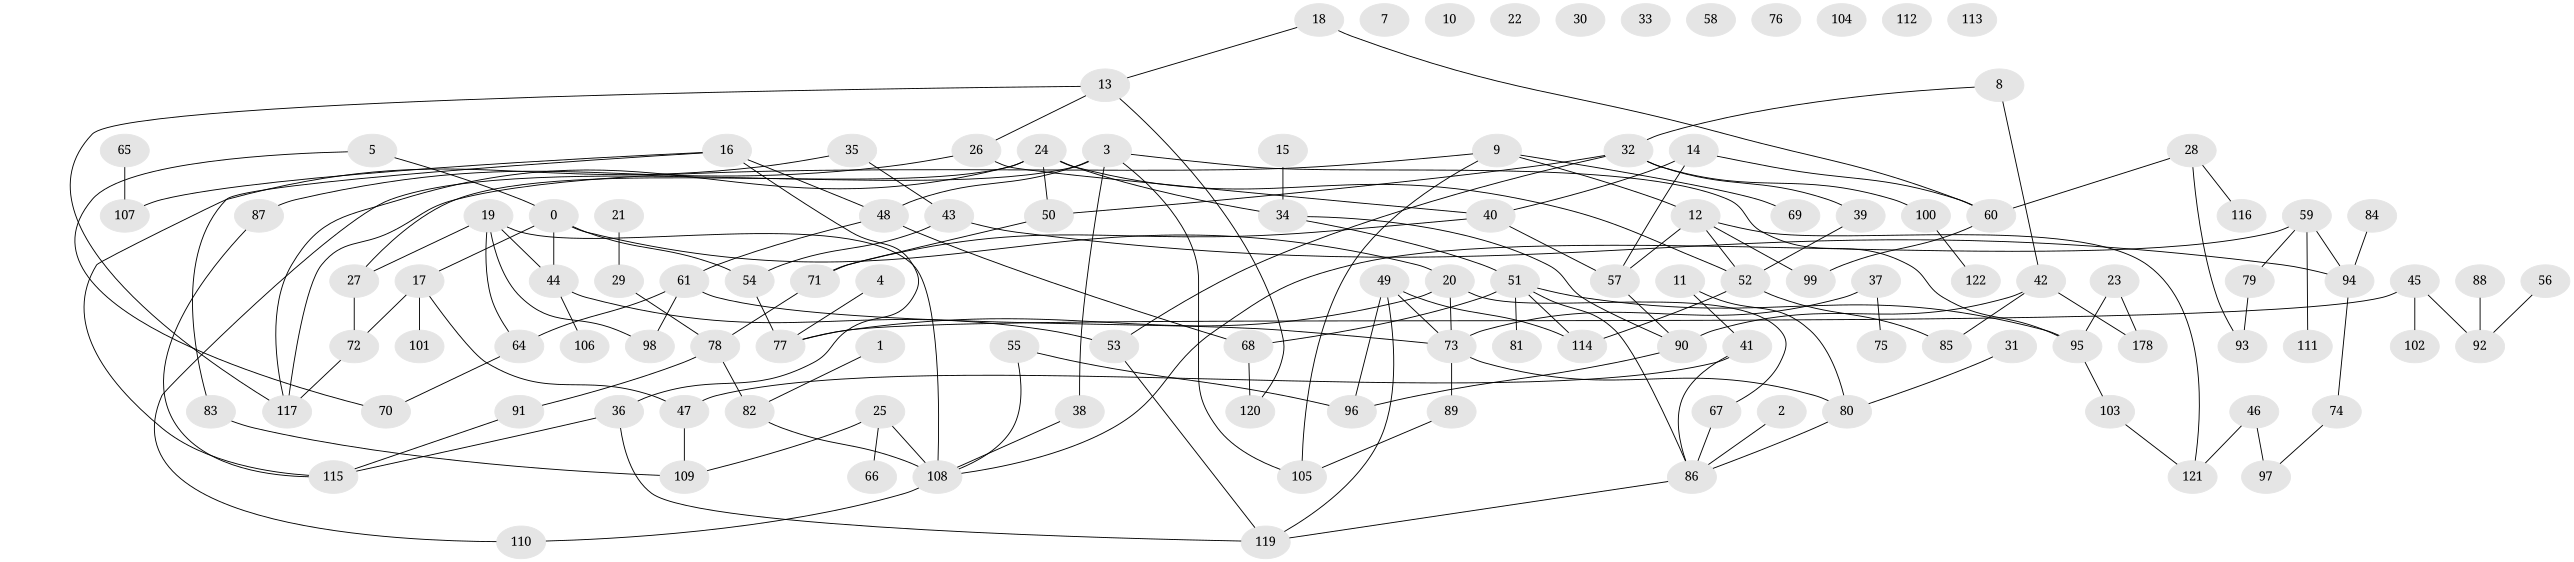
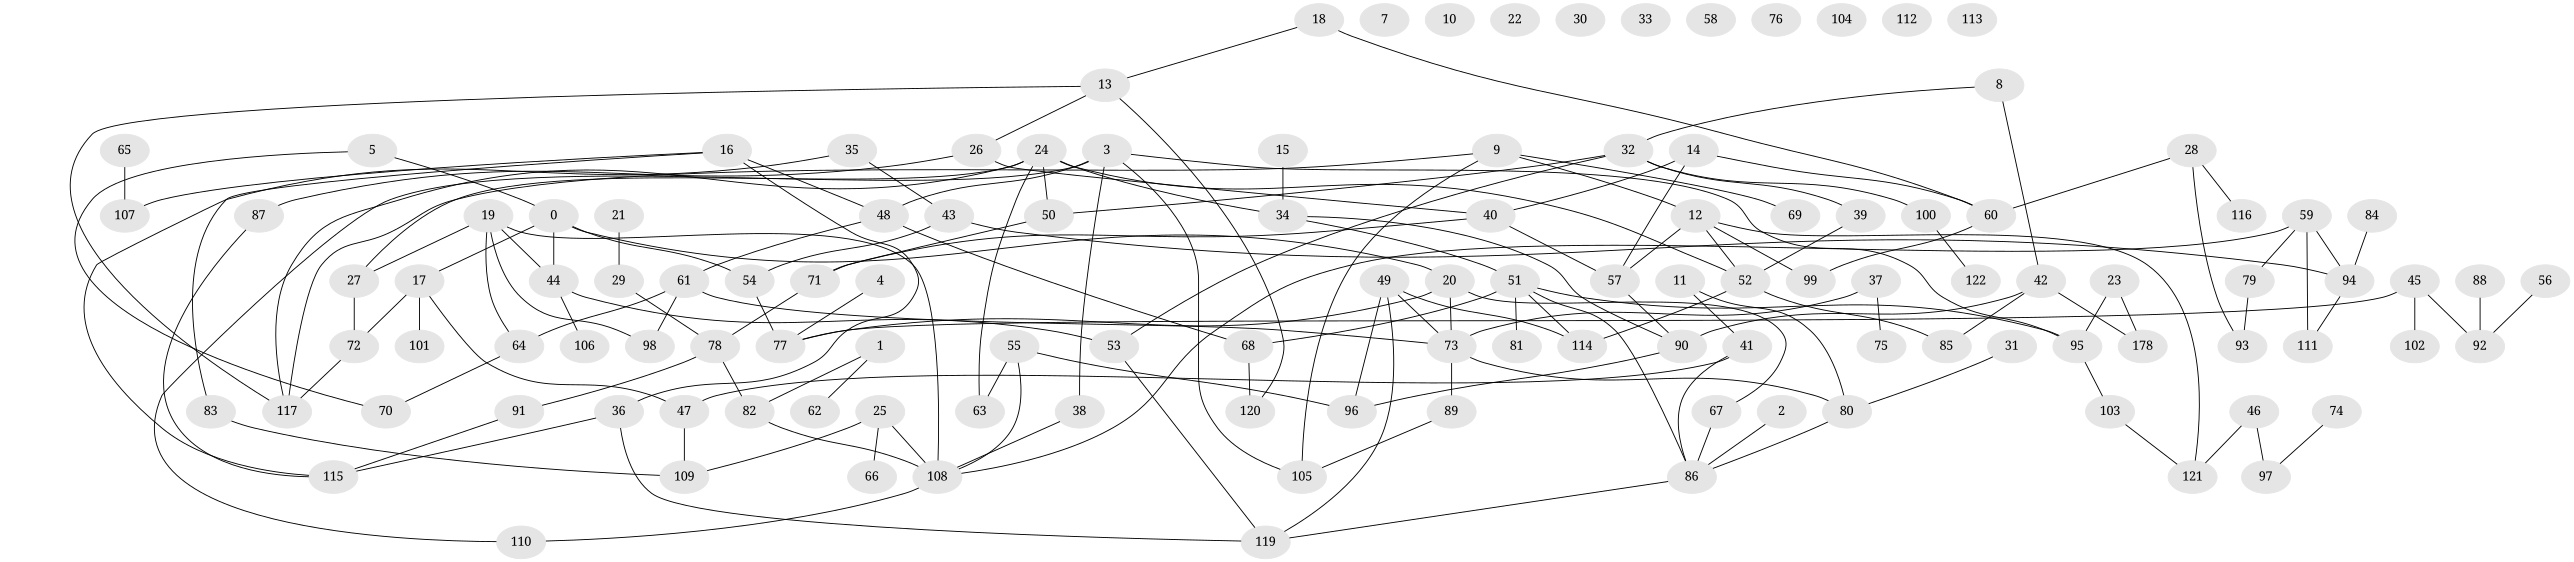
edge "94" -- "74": now "94" -- "111"
node "62": added
node "63": added
